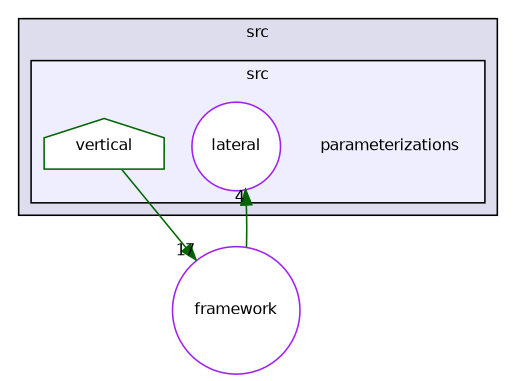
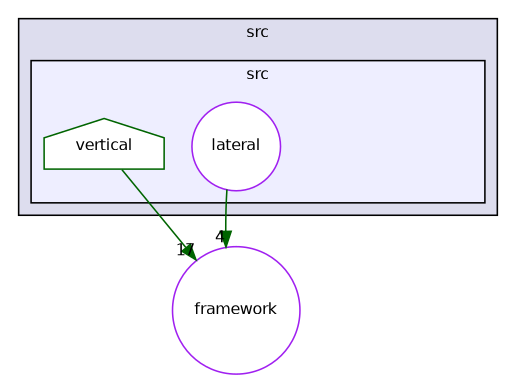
node "parameterizations": removed
edge "framework" -> "lateral": reversed
